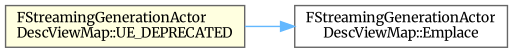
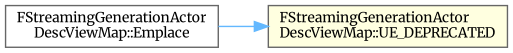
edge "FStreamingGenerationActor DescViewMap::UE_DEPRECATED" -> "FStreamingGenerationActor DescViewMap::Emplace": reversed
